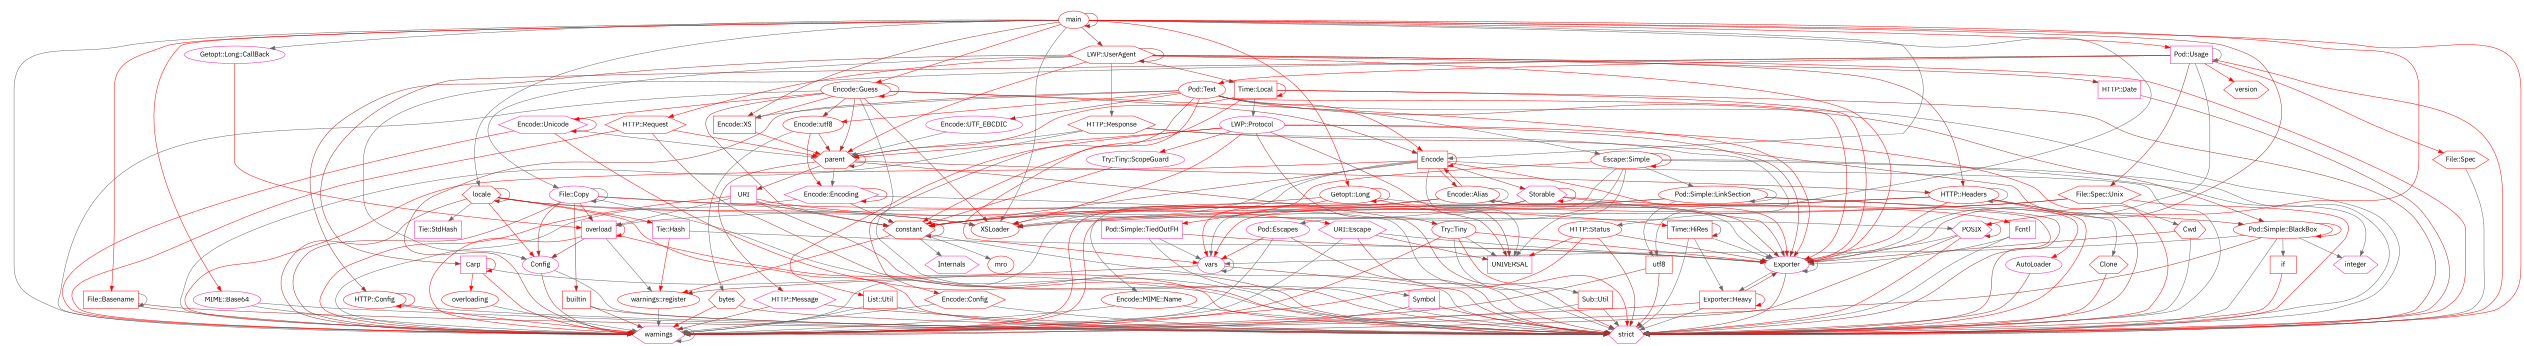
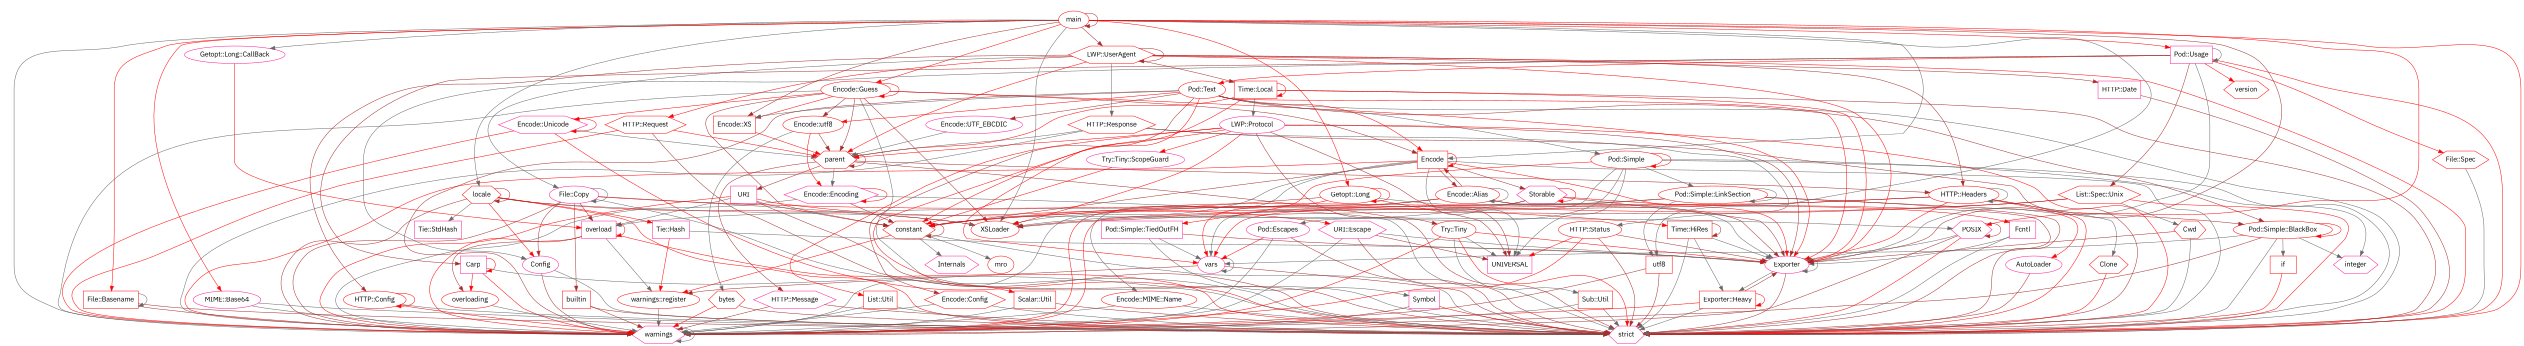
node "Escape::Simple": label "Escape::Simple" -> "Pod::Simple"
node "File::Spec::Unix": label "File::Spec::Unix" -> "List::Spec::Unix"
edge "overload" -> "Config": now "overload" -> "overloading"
node "Scalar::Util": added
